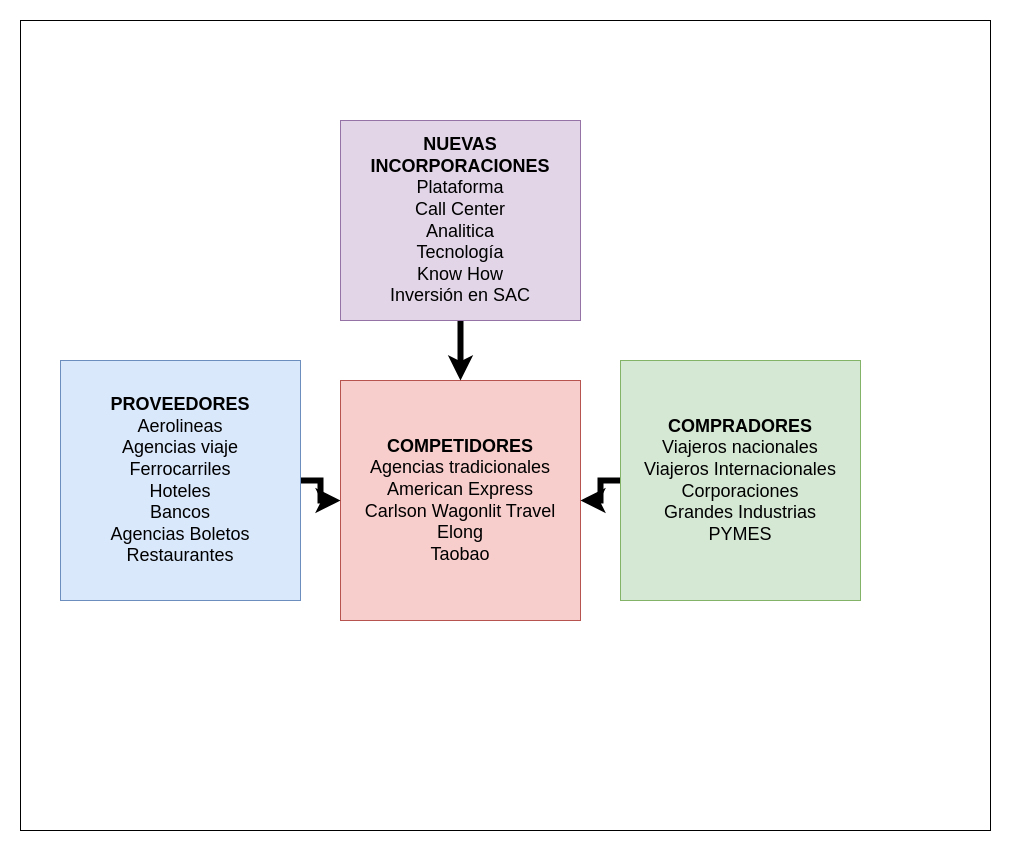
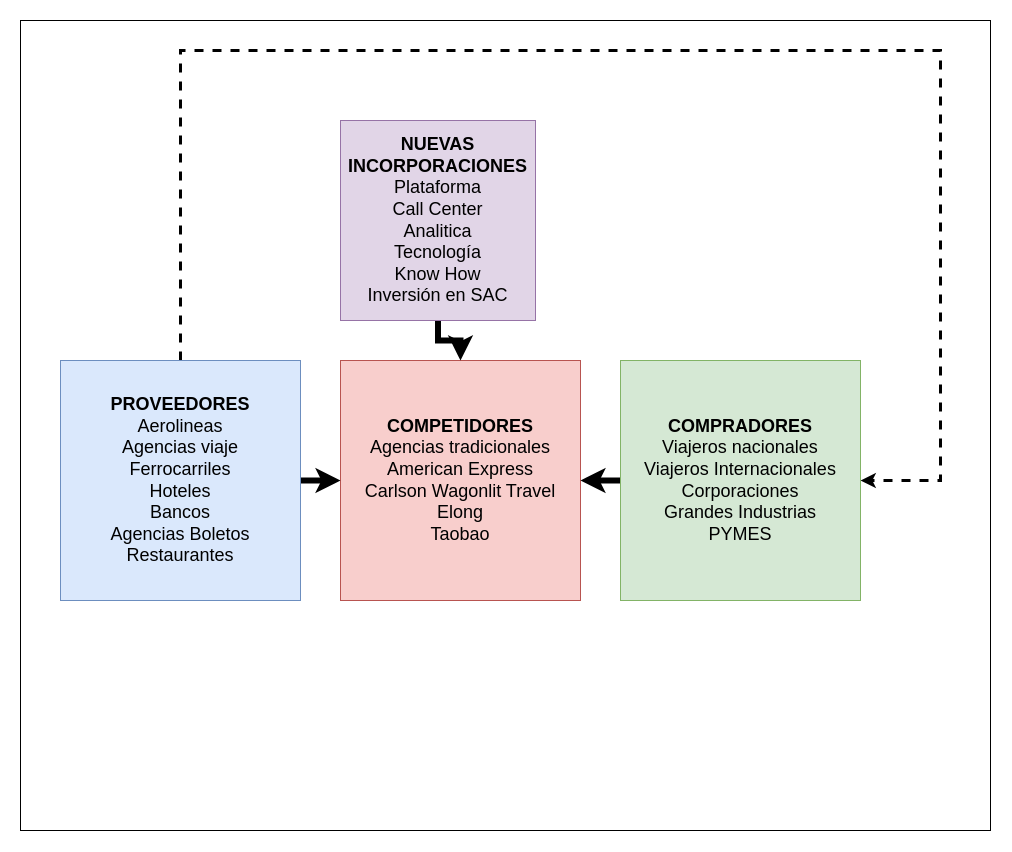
edge "PROVEEDORES Aerolineas Agencias viaje Ferrocarriles Hoteles Bancos Agencias Boletos Restaurantes" -> "COMPRADORES Viajeros nacionales Viajeros Internacionales Corporaciones Grandes Industrias PYMES": added
node "NUEVAS INCORPORACIONES Plataforma Call Center Analitica Tecnología Know How Inversión en SAC": size 240x200 -> 195x200
node "COMPETIDORES Agencias tradicionales American Express Carlson Wagonlit Travel Elong Taobao": moved (461, 501) -> (461, 481)
